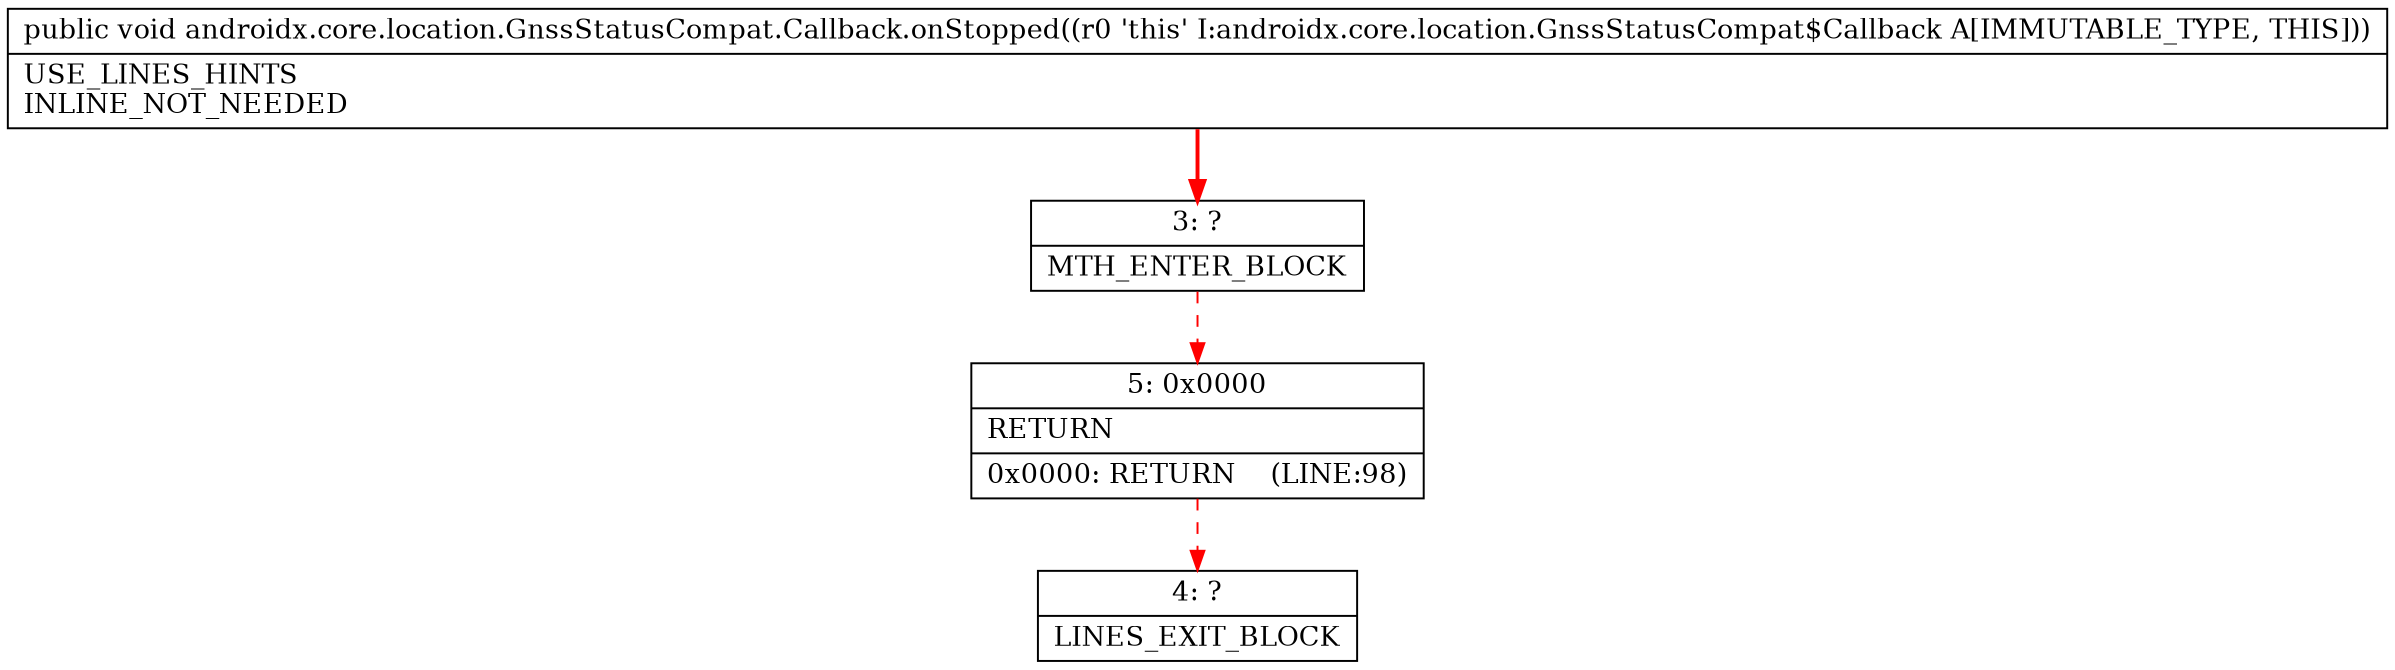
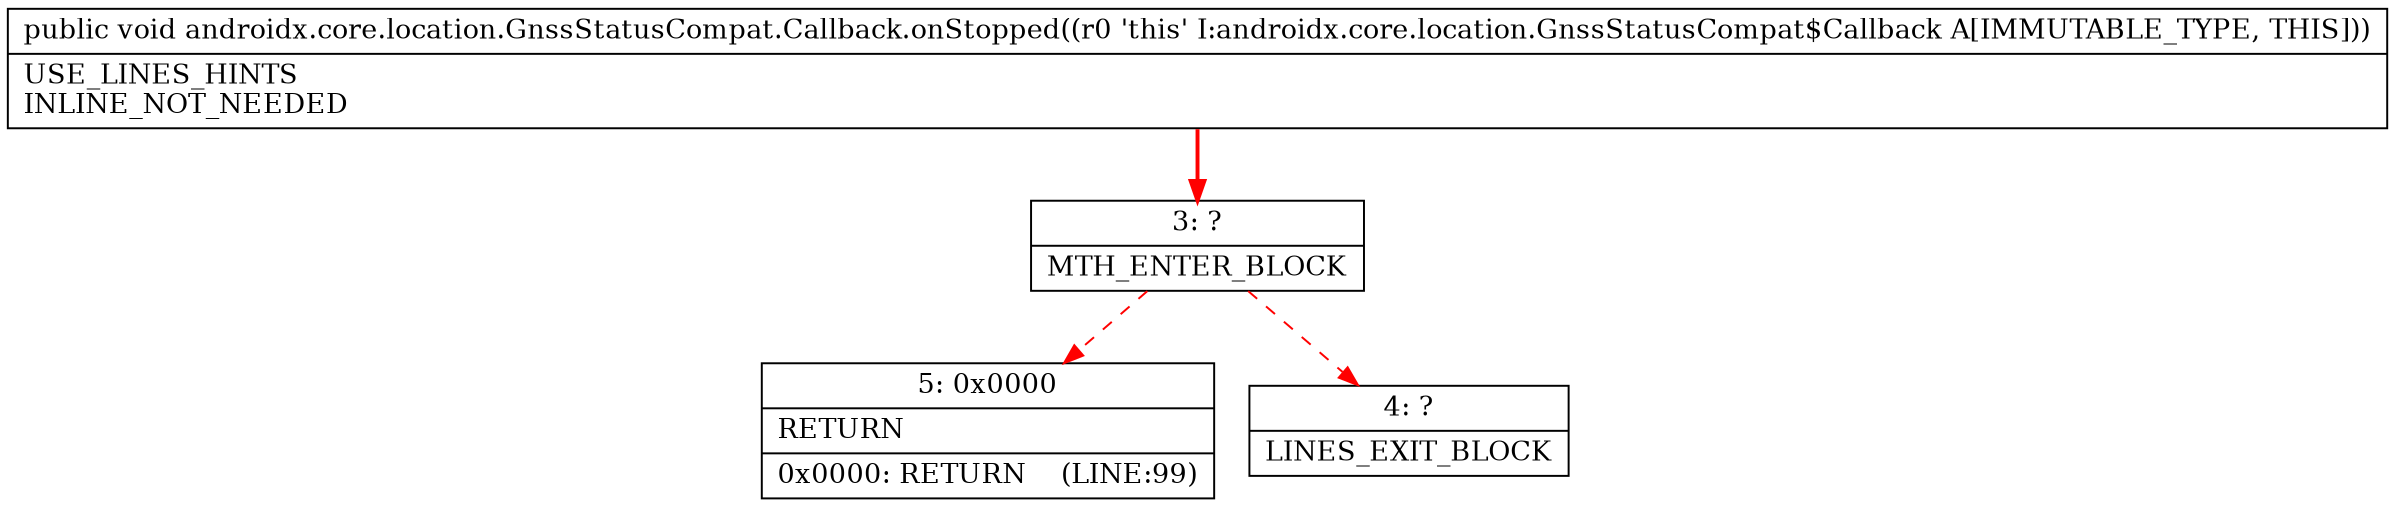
node "5: 0x0000": text "0x0000: RETURN    (LINE:98)" -> "0x0000: RETURN    (LINE:99)"
edge "5: 0x0000" -> "4: ?": now "3: ?" -> "4: ?"
